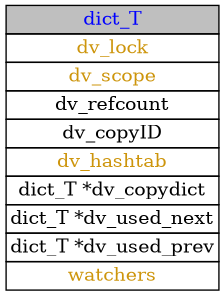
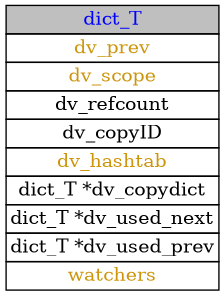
node "dict_T": text "dv_lock" -> "dv_prev"
